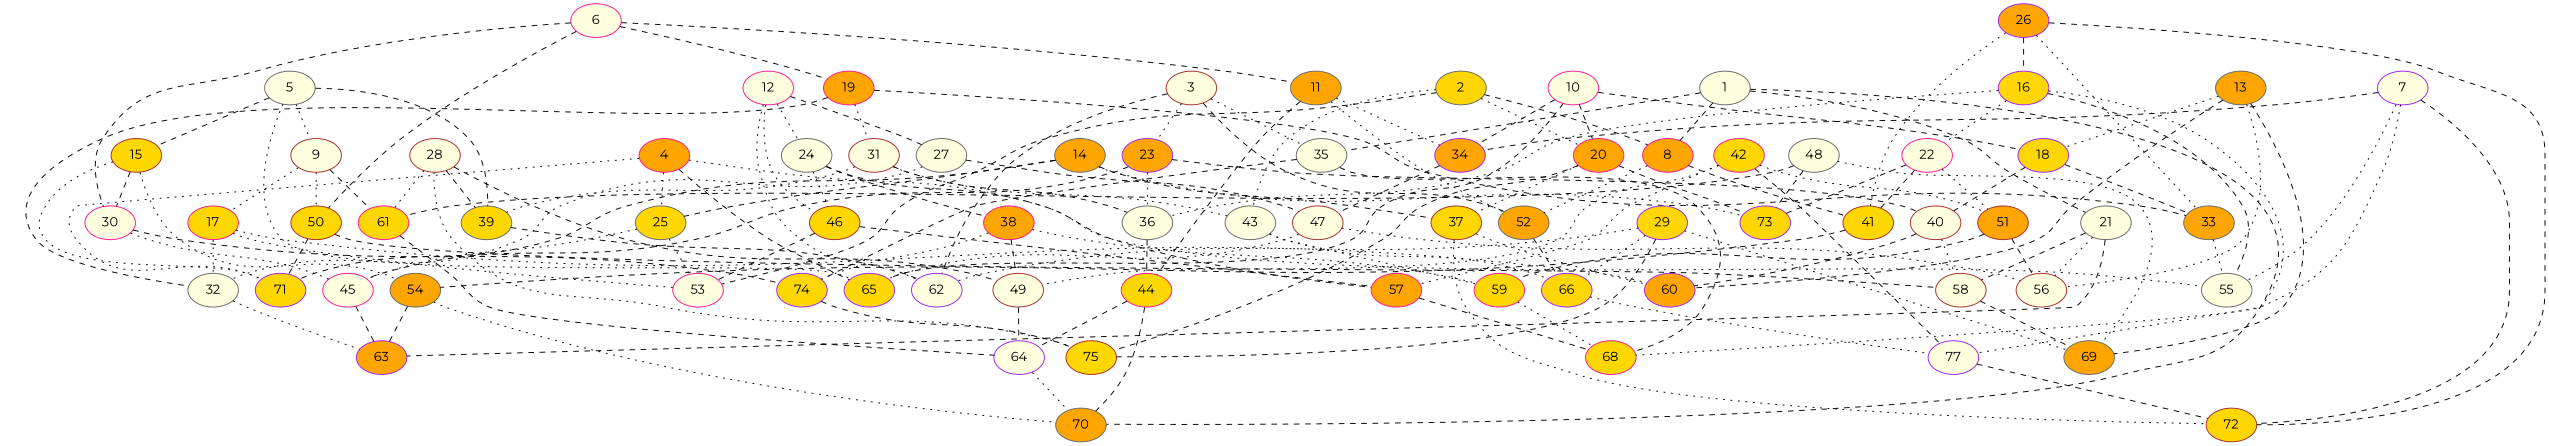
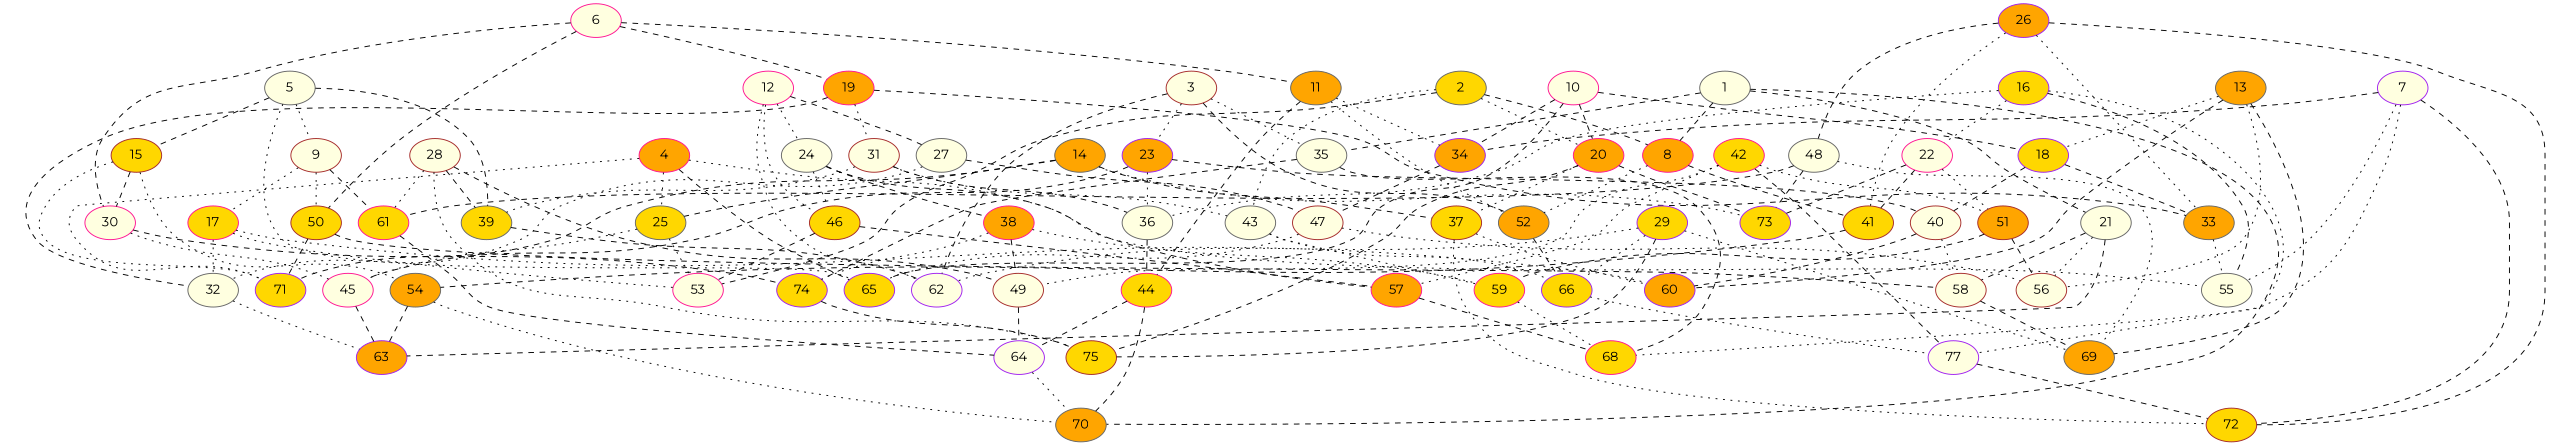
edge "26" -- "16": now "26" -- "48"
